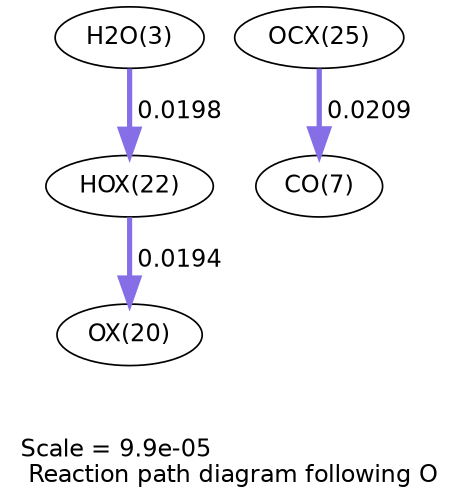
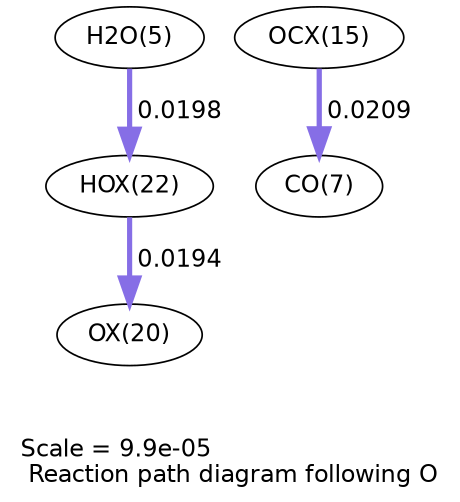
node "H2O(3)": label "H2O(3)" -> "H2O(5)"
node "OCX(25)": label "OCX(25)" -> "OCX(15)"
